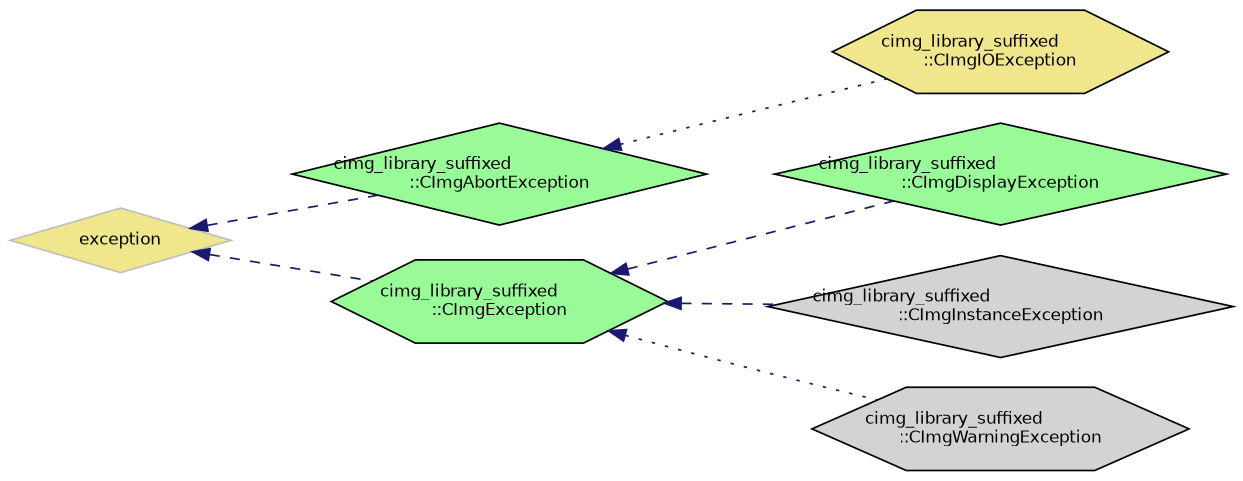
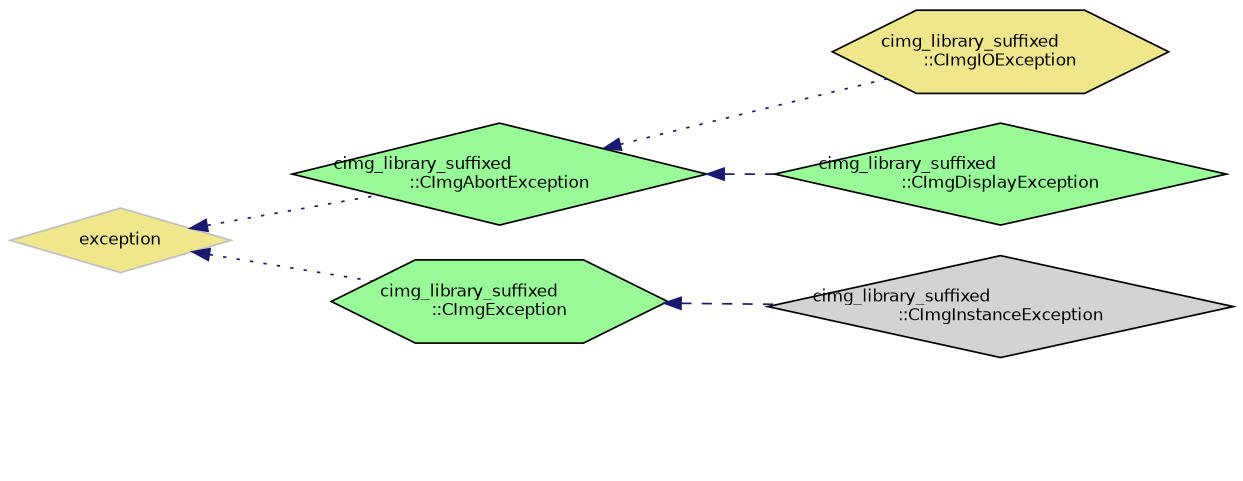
edge "cimg_library_suffixed ::CImgAbortException" -> "exception": style dashed -> dotted
edge "cimg_library_suffixed ::CImgDisplayException" -> "cimg_library_suffixed ::CImgException": now "cimg_library_suffixed ::CImgDisplayException" -> "cimg_library_suffixed ::CImgAbortException"
edge "cimg_library_suffixed ::CImgException" -> "exception": style dashed -> dotted
node "cimg_library_suffixed ::CImgWarningException": removed
